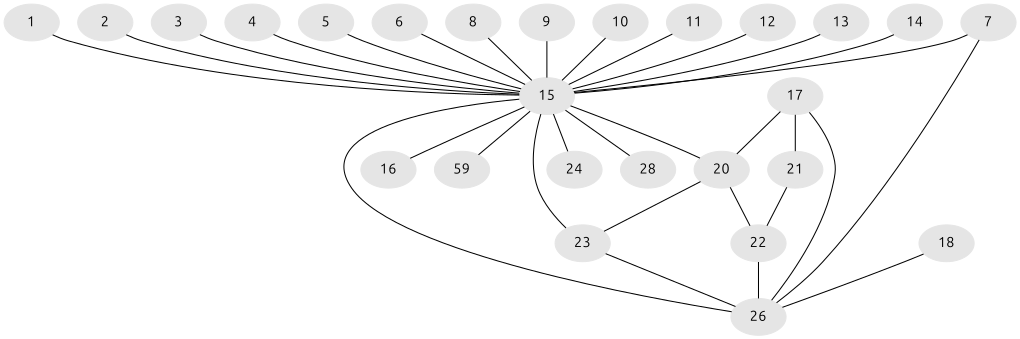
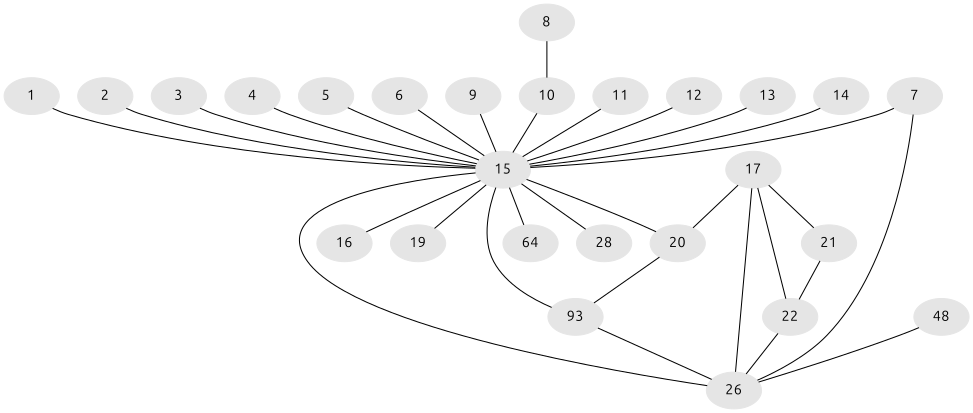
edge "8" -- "15": now "8" -- "10"
node "59": label "59" -> "19"
node "24": label "24" -> "64"
edge "20" -- "22": now "17" -- "22"
node "23": label "23" -> "93"
node "18": label "18" -> "48"
